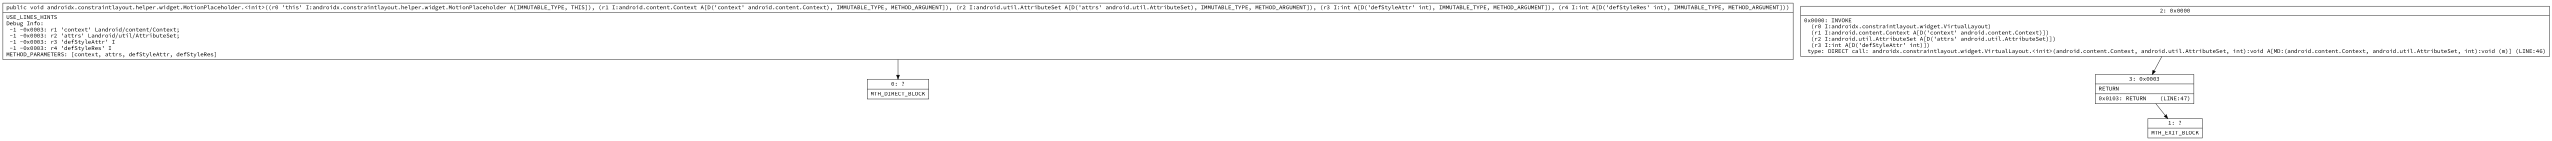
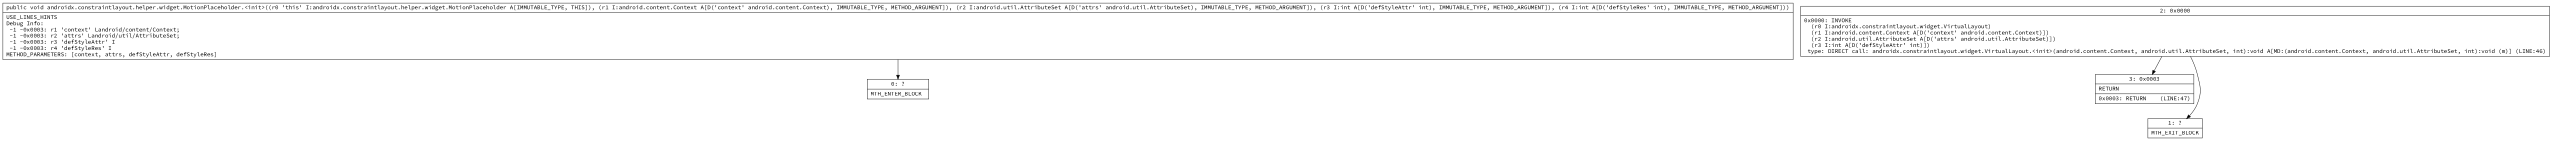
node "0: ?": text "MTH_DIRECT_BLOCK" -> "MTH_ENTER_BLOCK"
node "3: 0x0003": text "0x0103: RETURN    (LINE:47)" -> "0x0003: RETURN    (LINE:47)"
edge "3: 0x0003" -> "1: ?": now "2: 0x0000" -> "1: ?"
